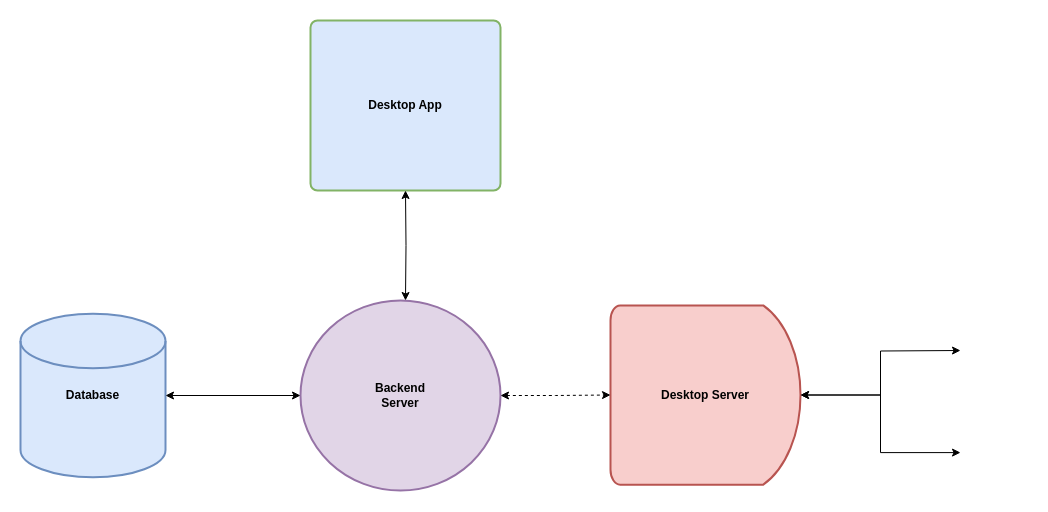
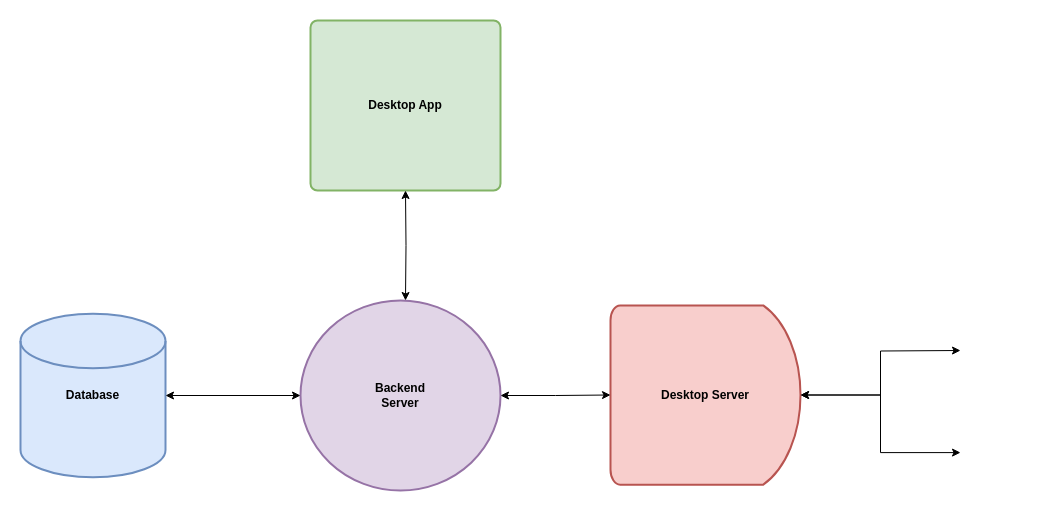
node "Desktop App": fillcolor #dae8fc -> #d5e8d4
edge "Desktop Server" -- "Backend Server": style dashed -> solid
